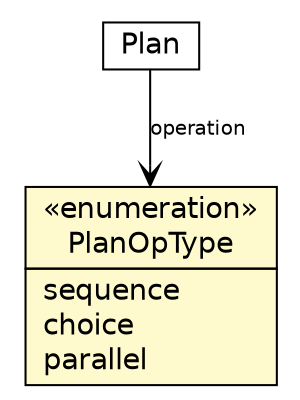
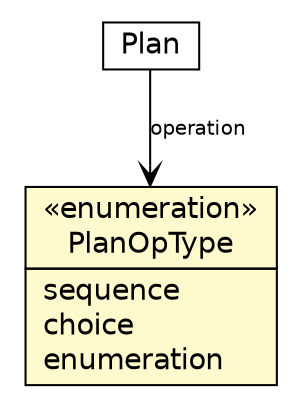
node "PlanOpType": text "parallel" -> "enumeration"
